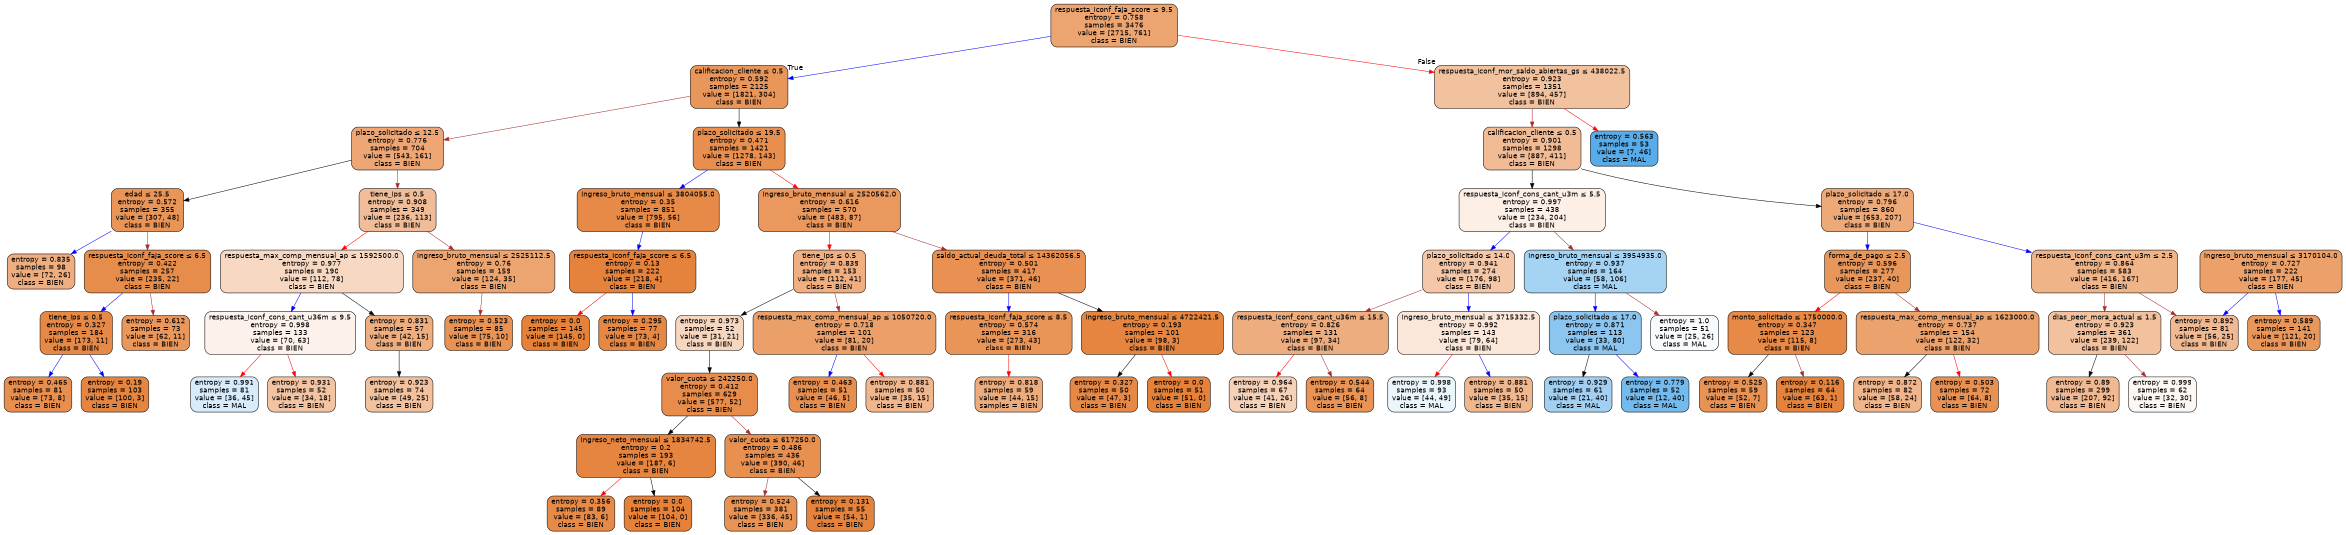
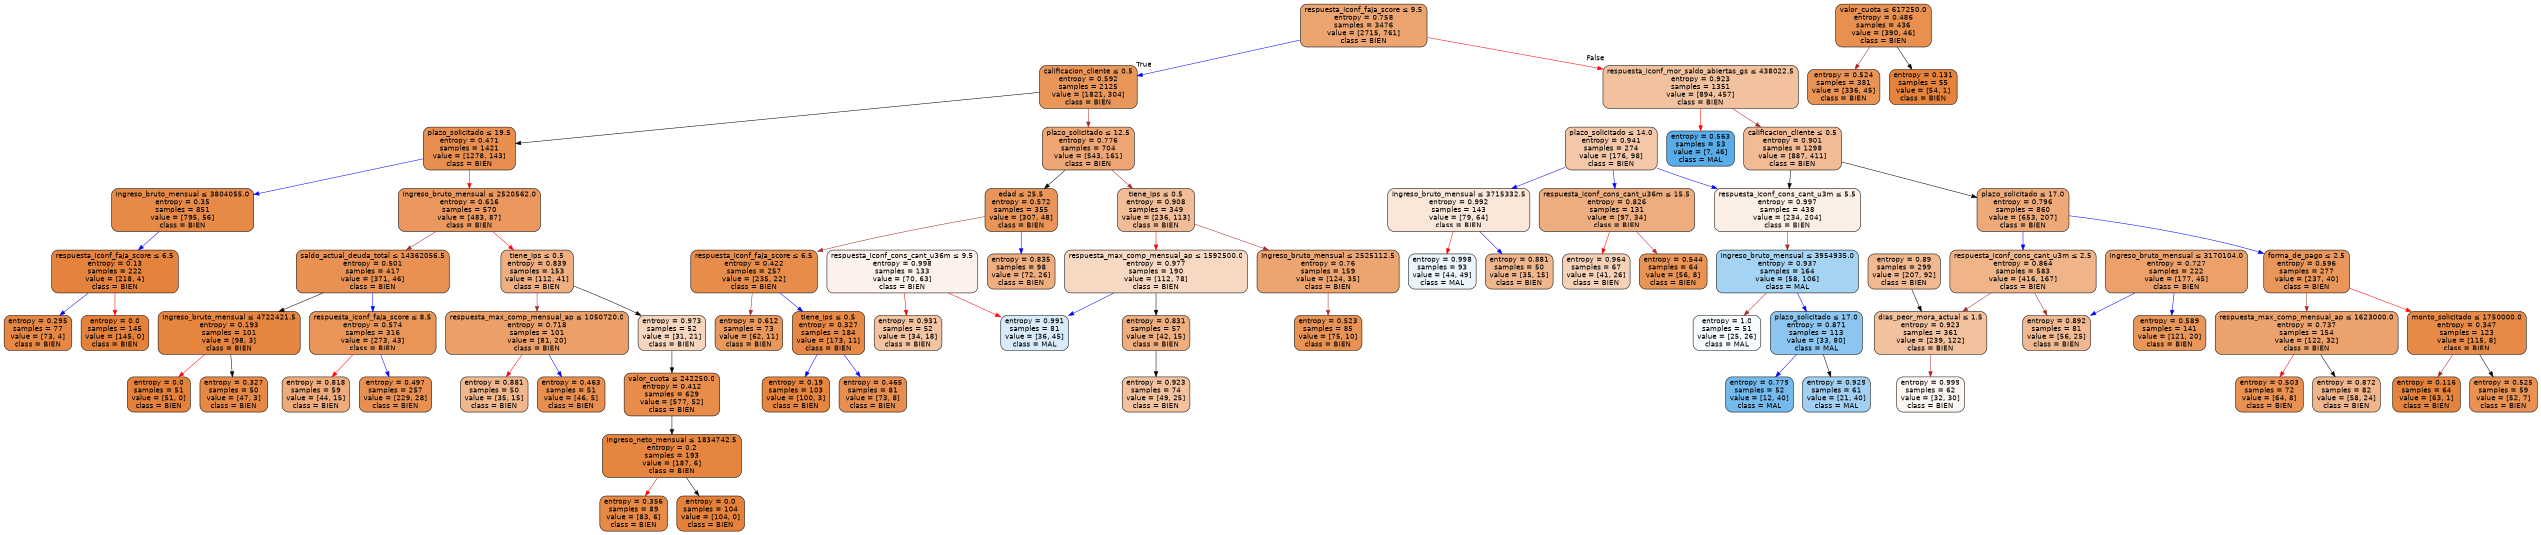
edge "respuesta_iconf_cons_cant_u3m ≤ 5.5" -> "plazo_solicitado ≤ 14.0": reversed
edge "respuesta_max_comp_mensual_ap ≤ 1592500.0" -> "respuesta_iconf_cons_cant_u36m ≤ 9.5": now "respuesta_max_comp_mensual_ap ≤ 1592500.0" -> "entropy = 0.991"
edge "plazo_solicitado ≤ 14.0" -> "respuesta_iconf_cons_cant_u36m ≤ 15.5": color brown -> blue
edge "dias_peor_mora_actual ≤ 1.5" -> "entropy = 0.89": reversed
node "entropy = 0.497": added
node "entropy = 0.818": text "samples = BIEN" -> "class = BIEN"
edge "valor_cuota ≤ 242250.0" -> "valor_cuota ≤ 617250.0": removed
